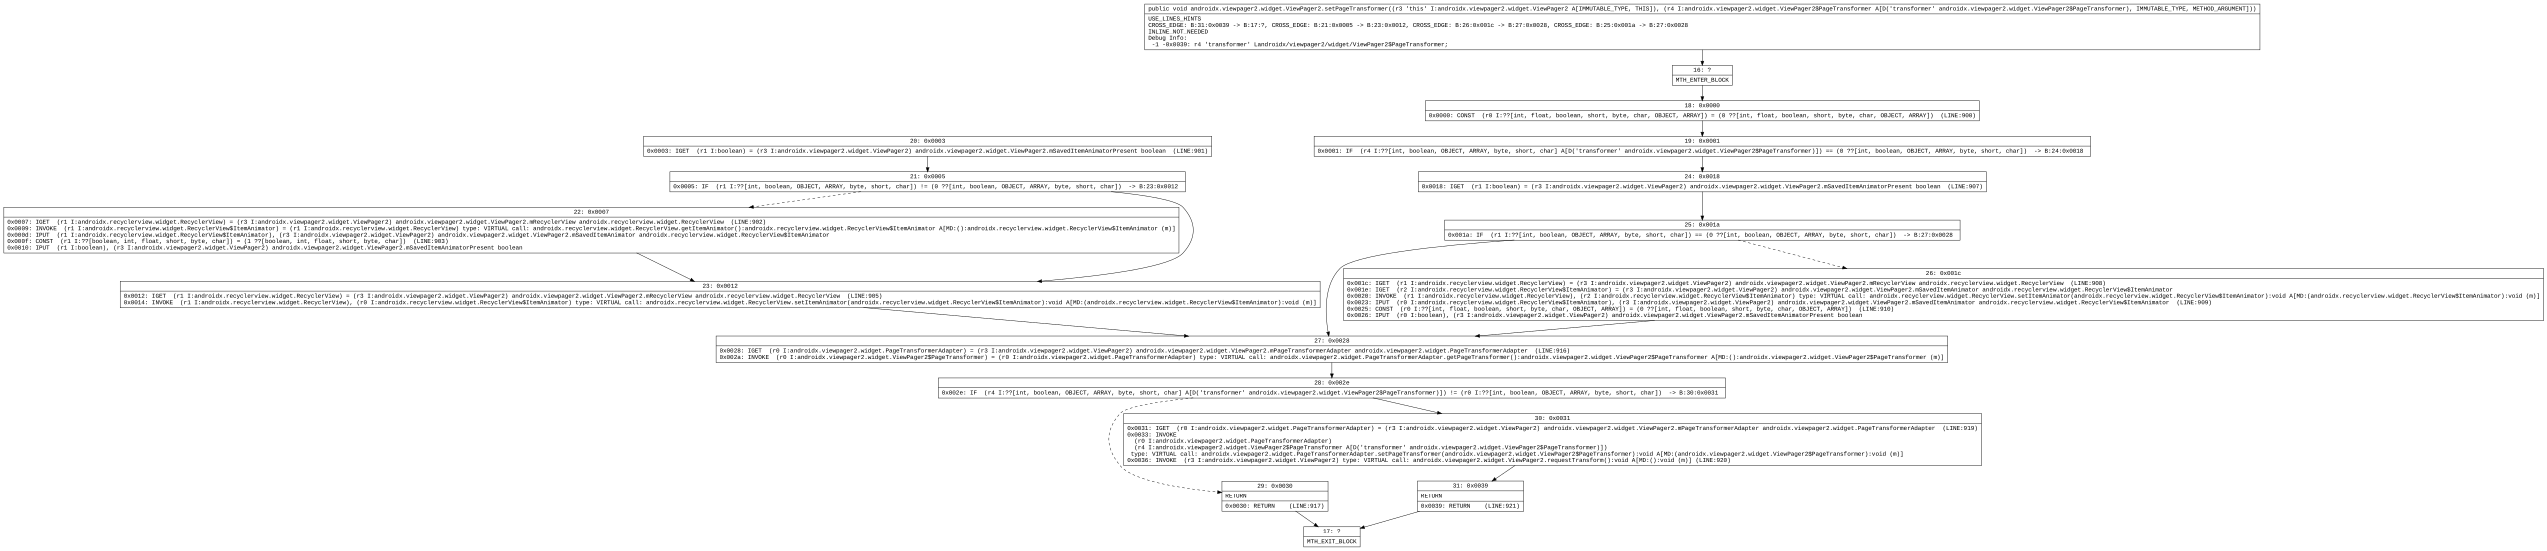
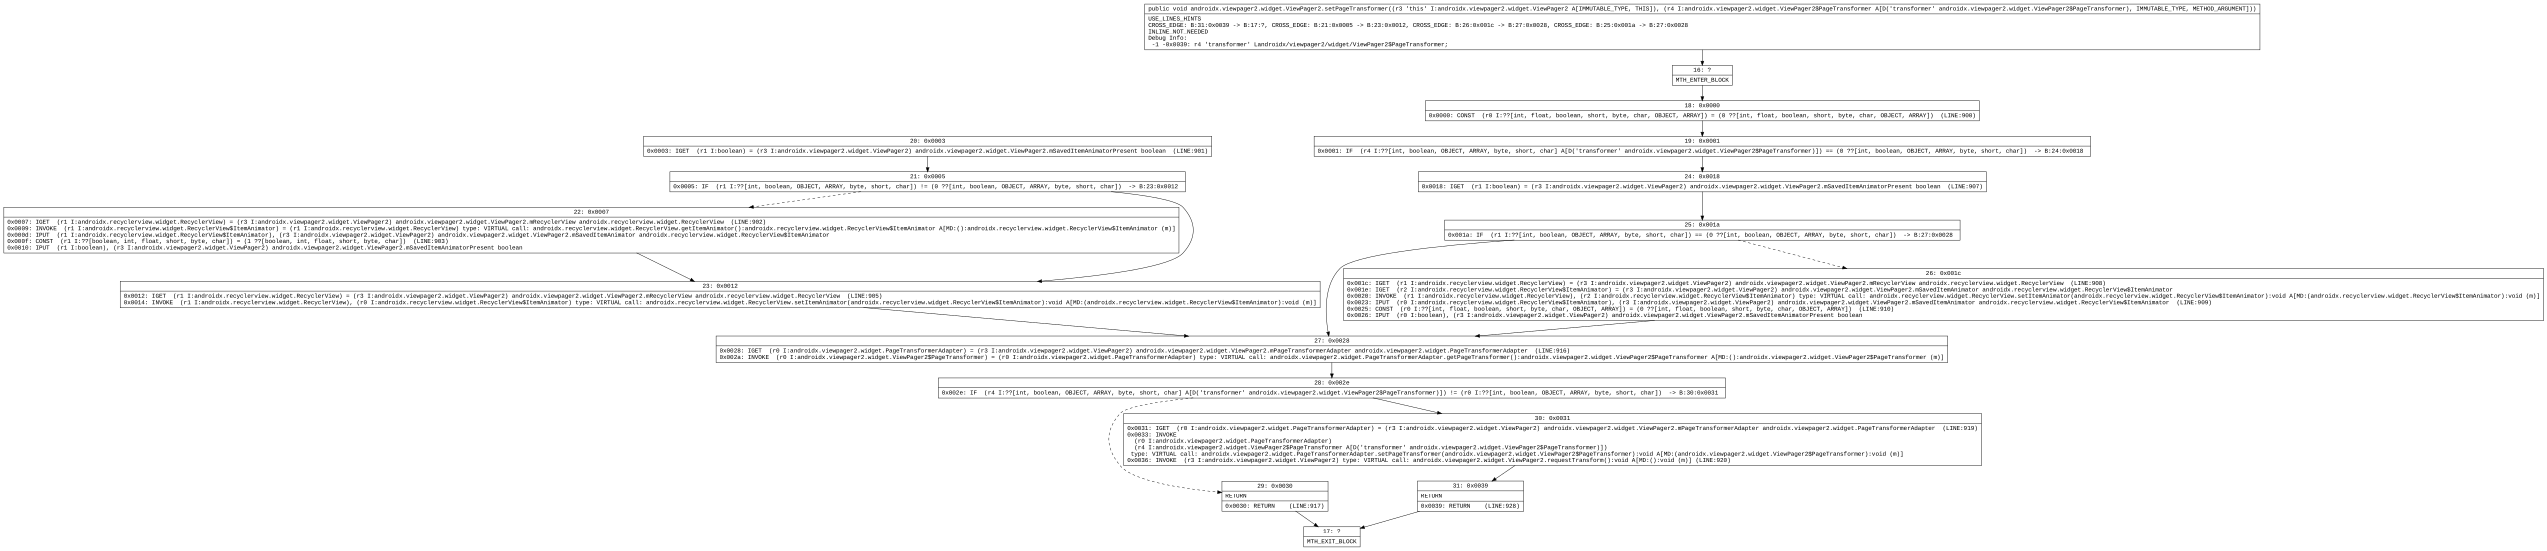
node "31: 0x0039": text "0x0039: RETURN    (LINE:921)" -> "0x0039: RETURN    (LINE:928)"
